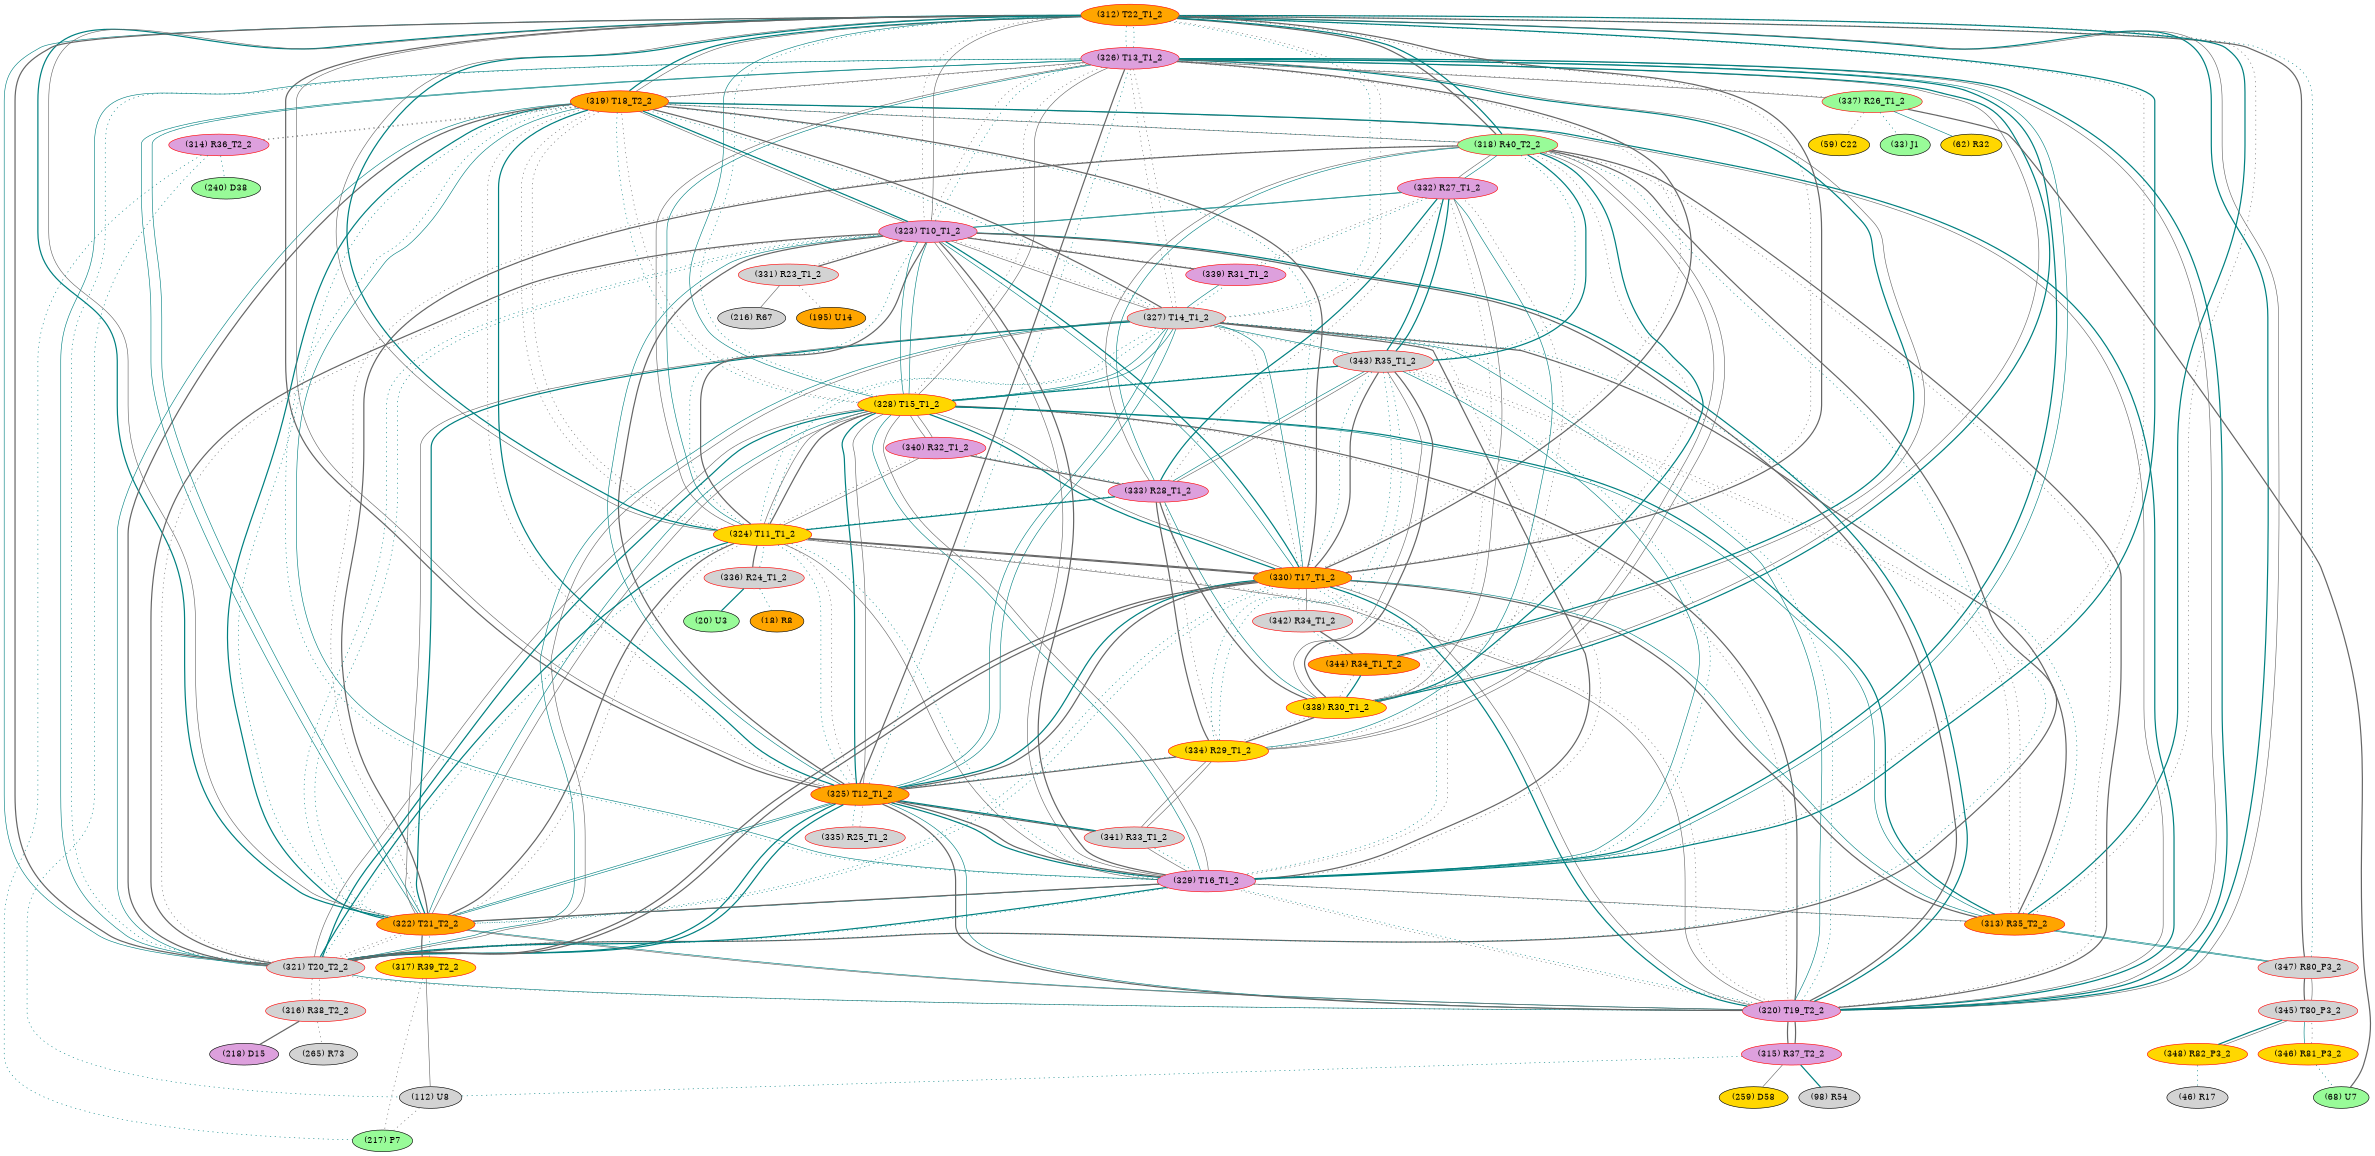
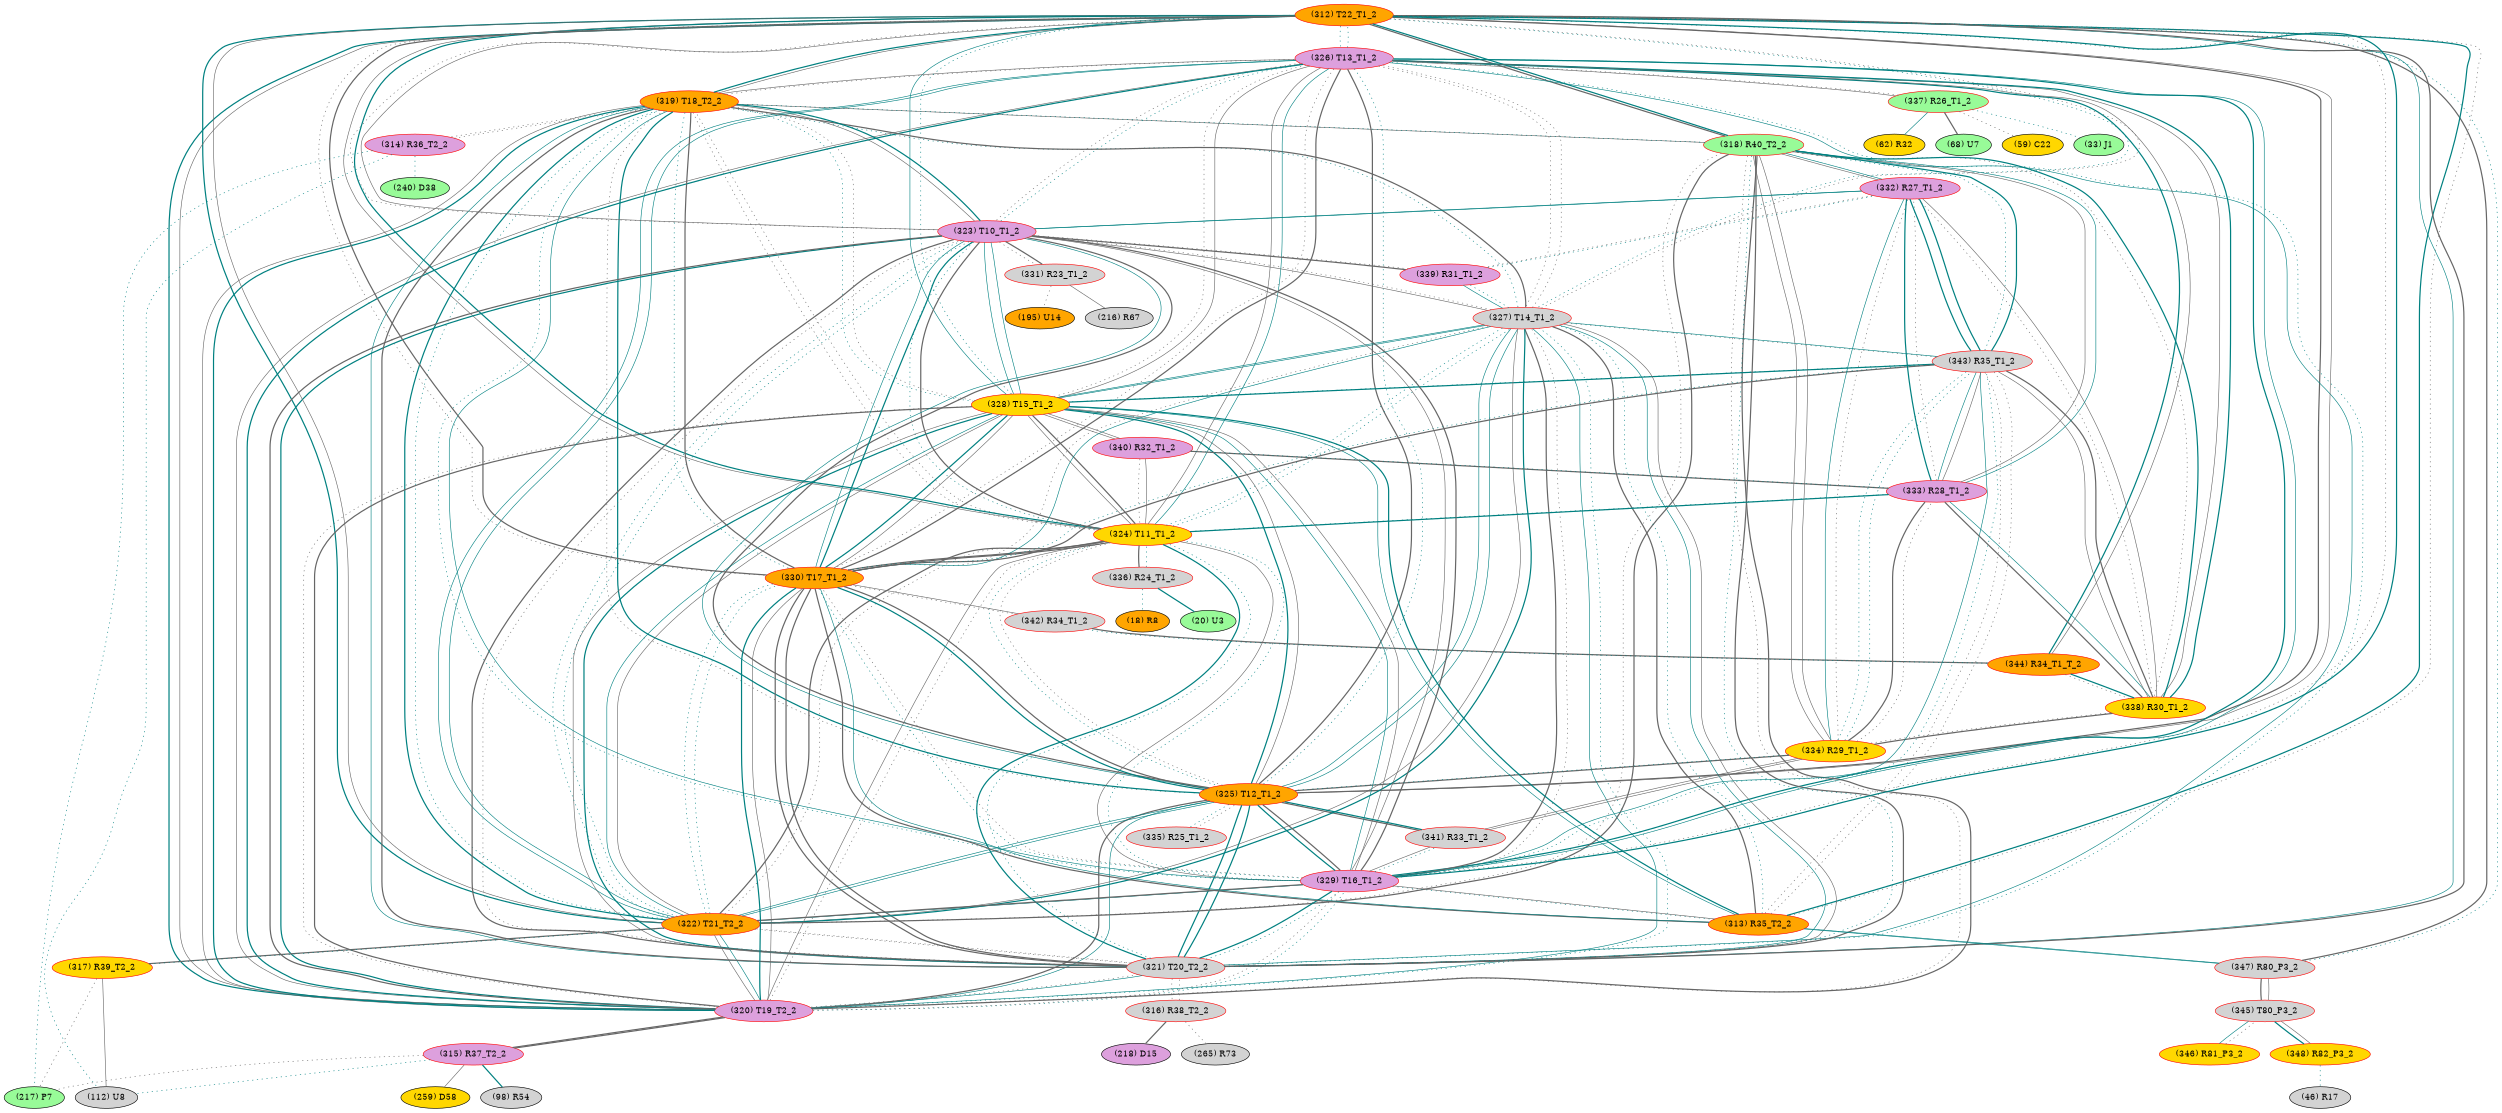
edge "(346) R81_P3_2" -- "(68) U7": removed
edge "(112) U8" -- "(217) P7": now "(315) R37_T2_2" -- "(217) P7"
